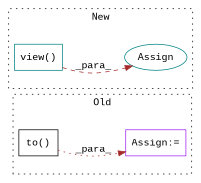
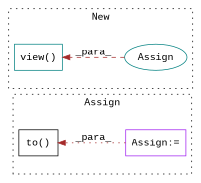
edge "view()" -> "Assign": reversed
cluster "Old": label "Old" -> "Assign"
edge "to()" -> "Assign:=": reversed
